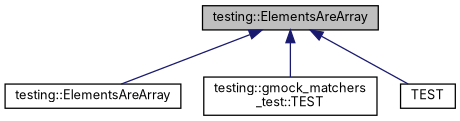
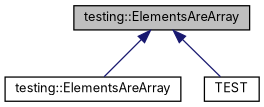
node "testing::gmock_matchers _test::TEST": removed
